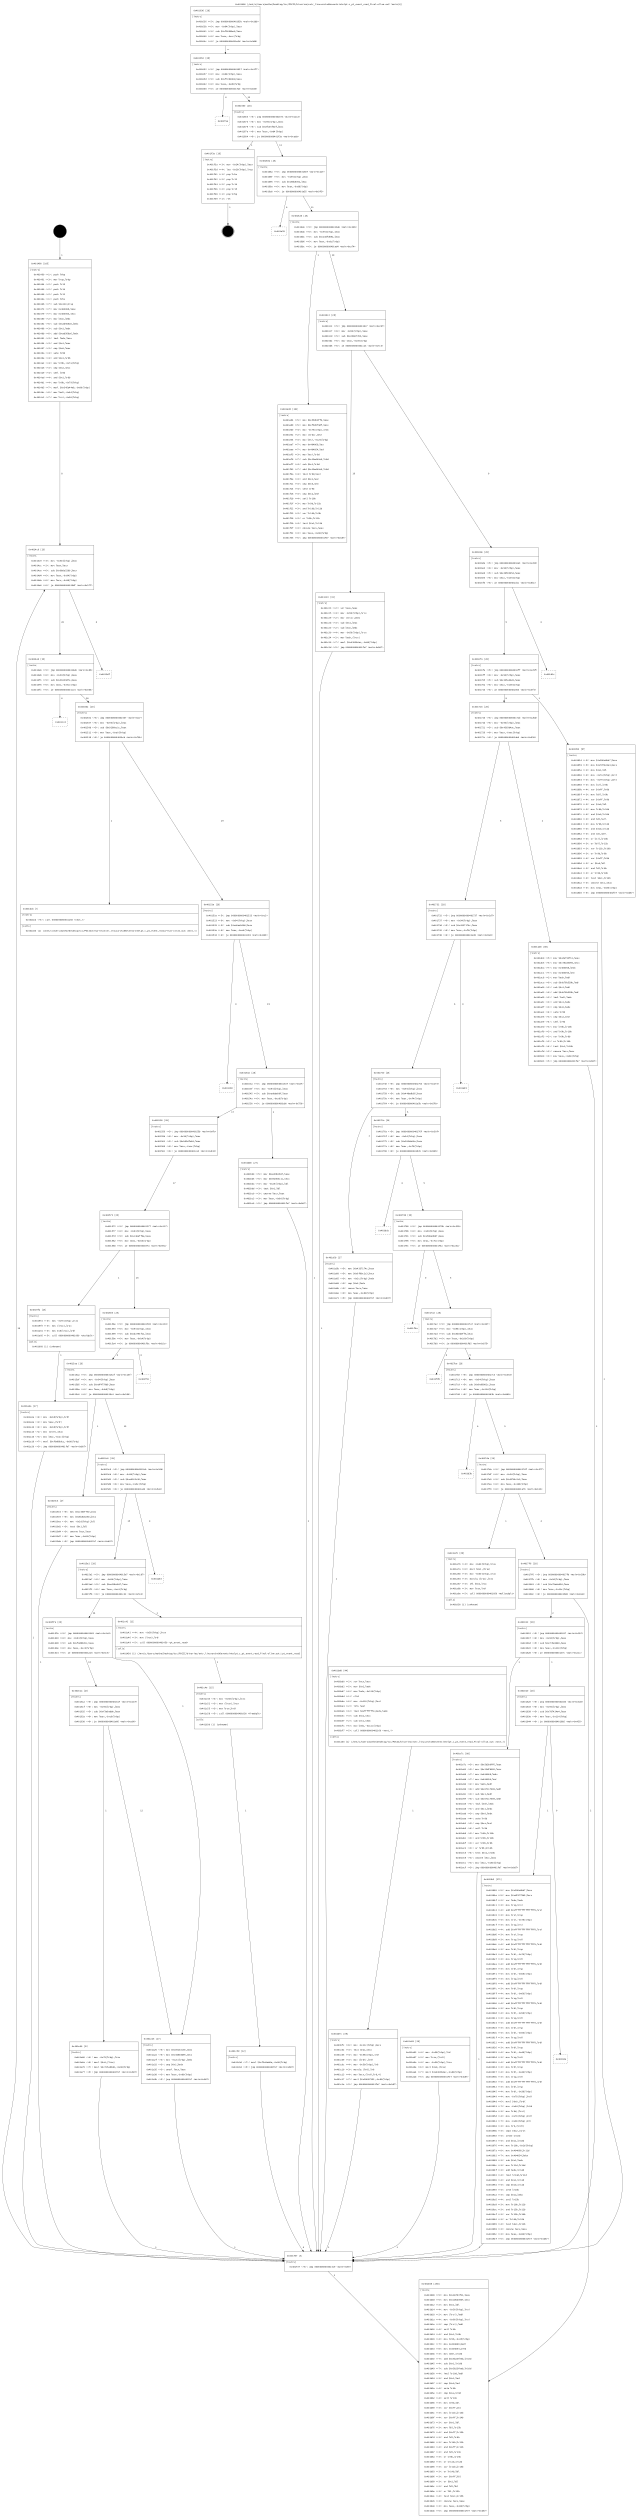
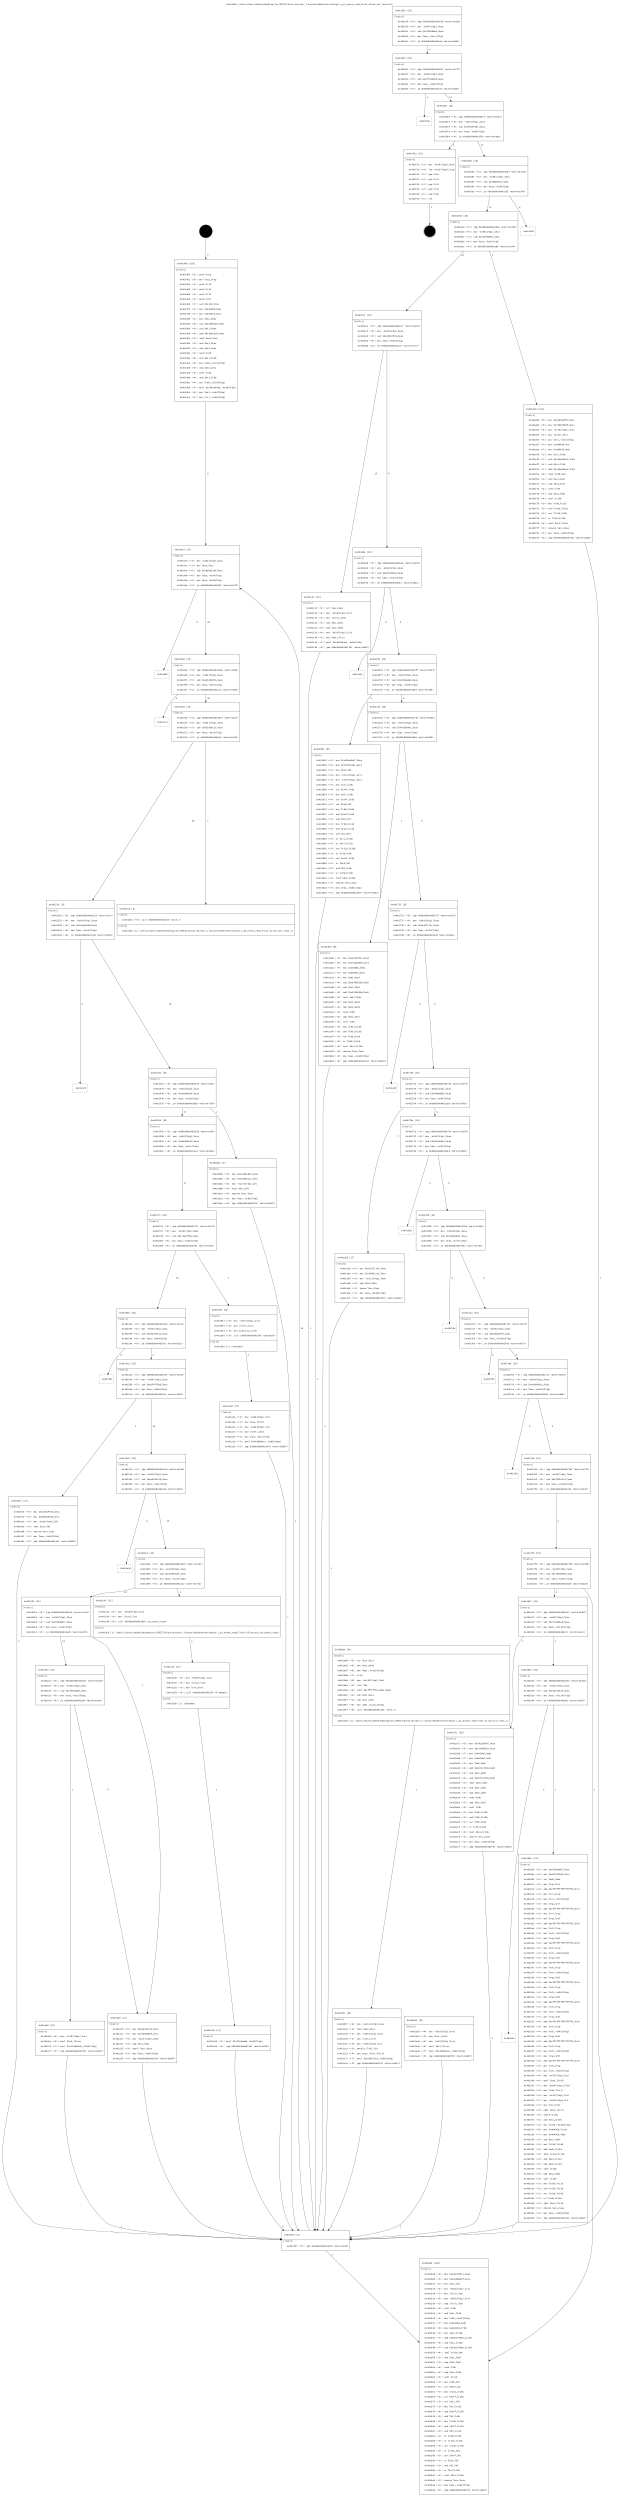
node "0x401a76 [29]": removed
